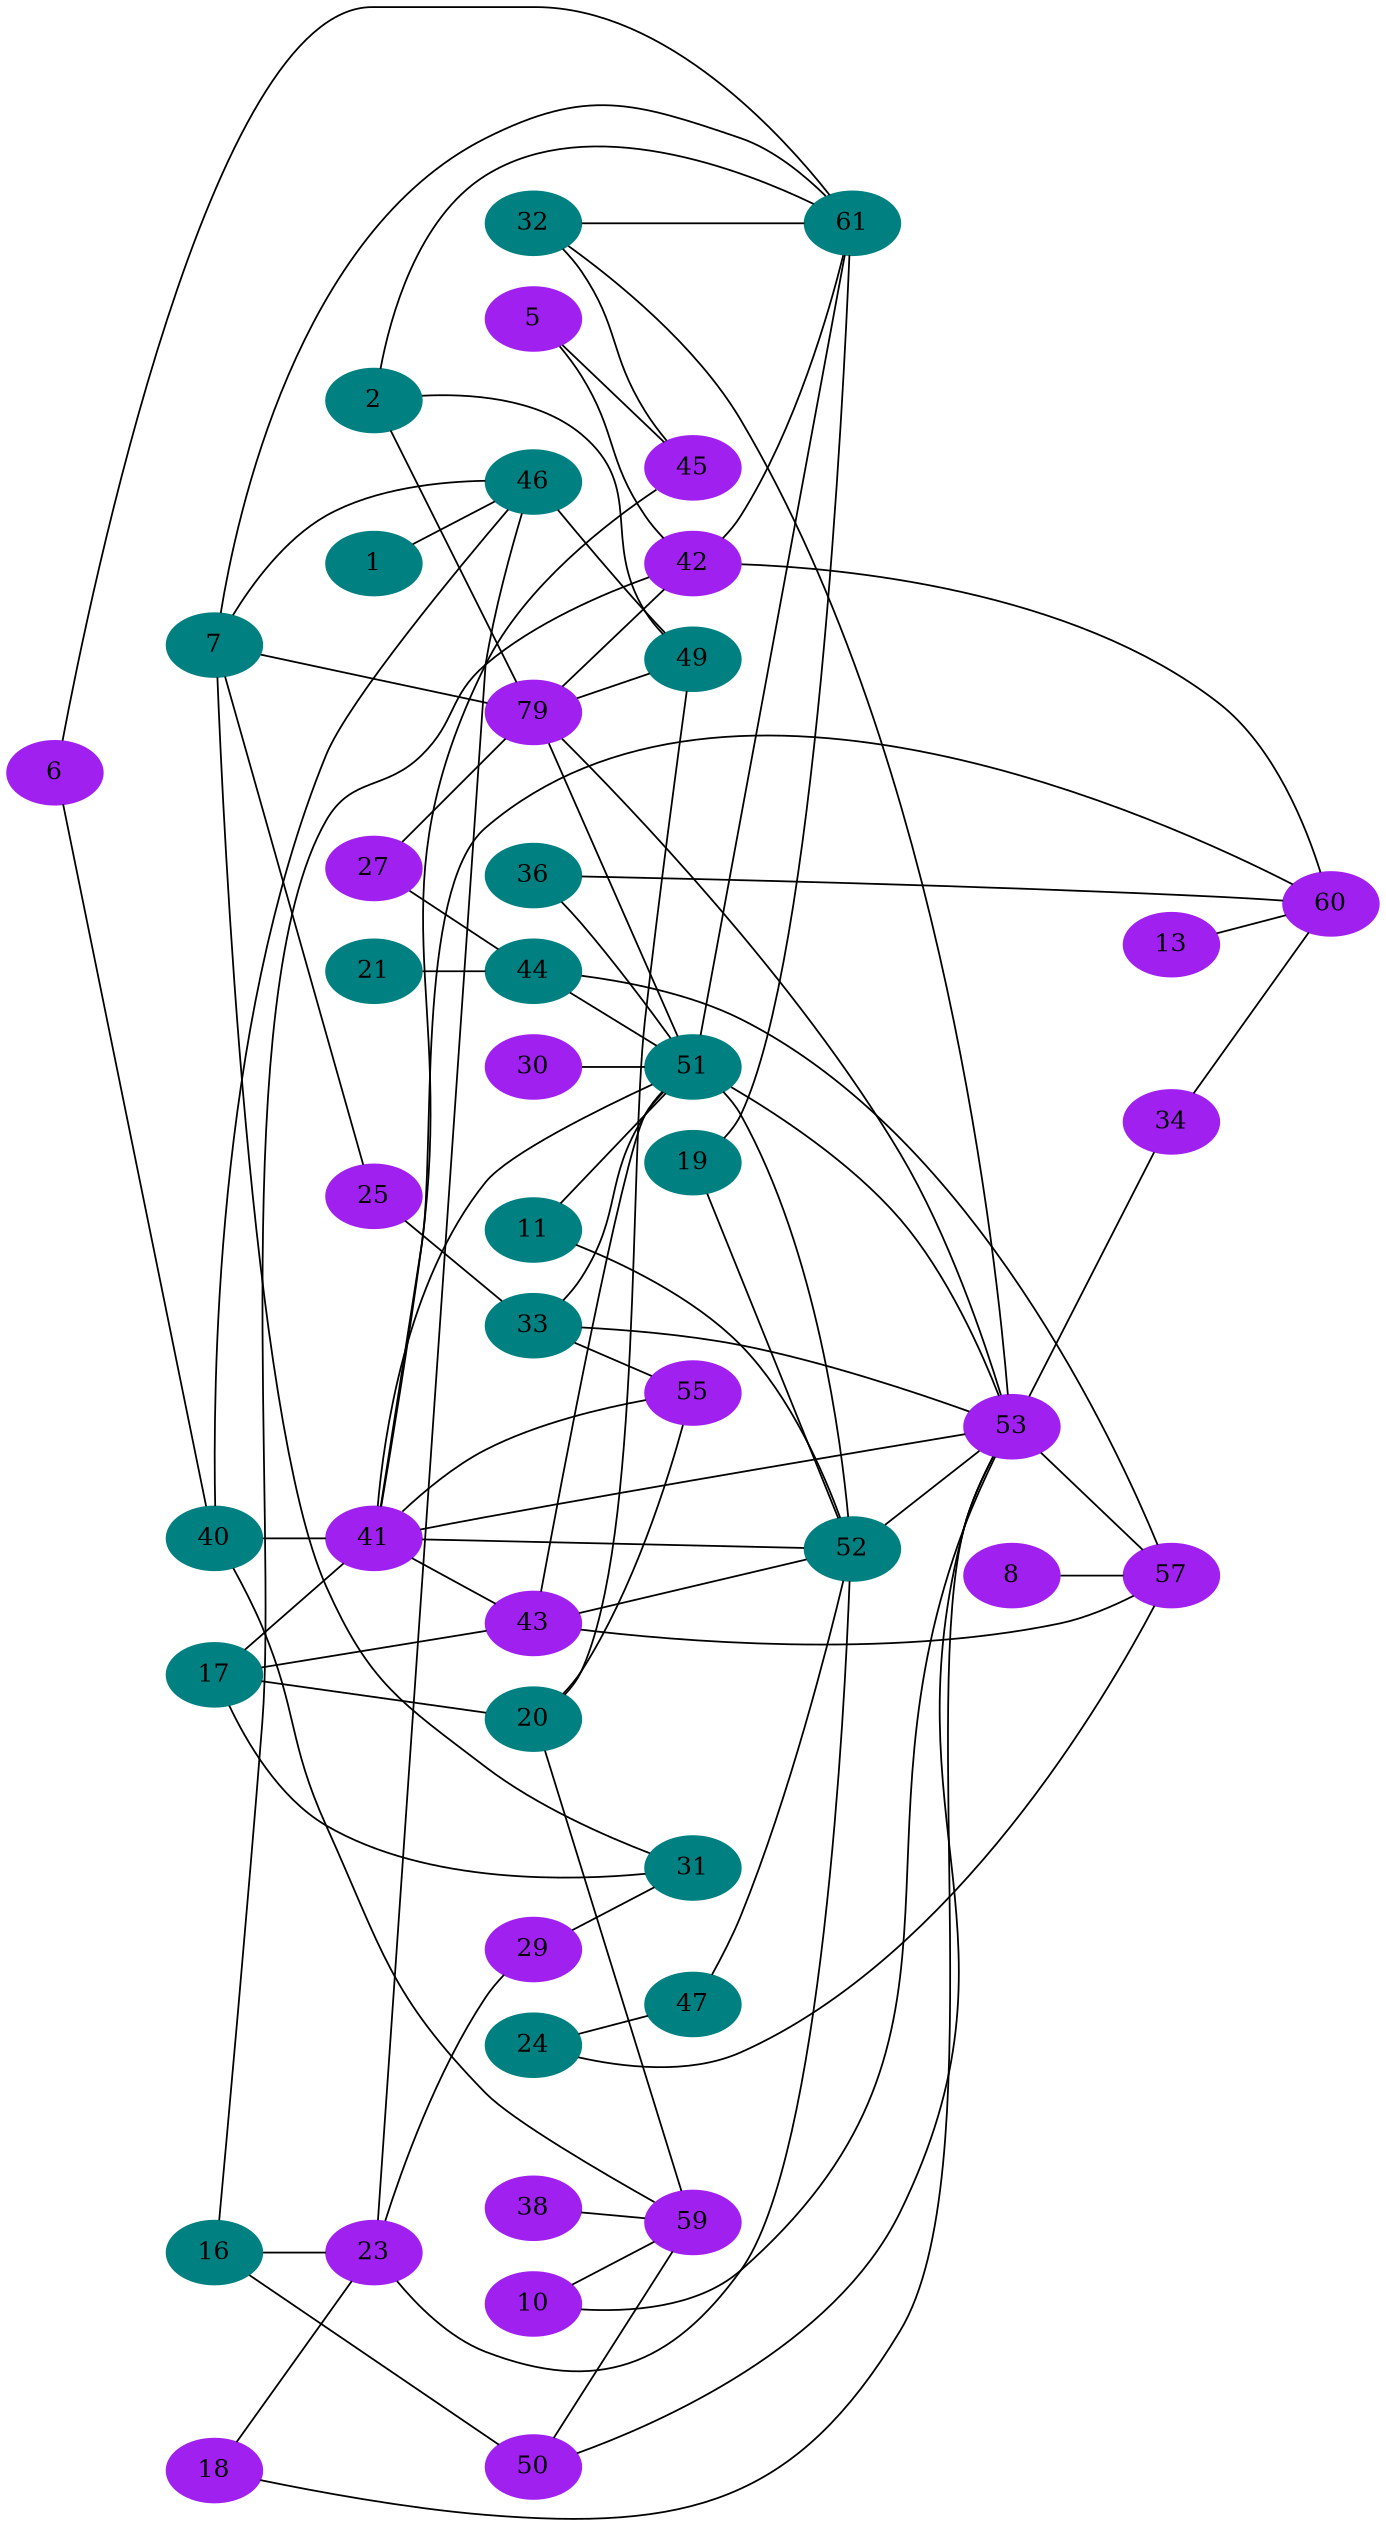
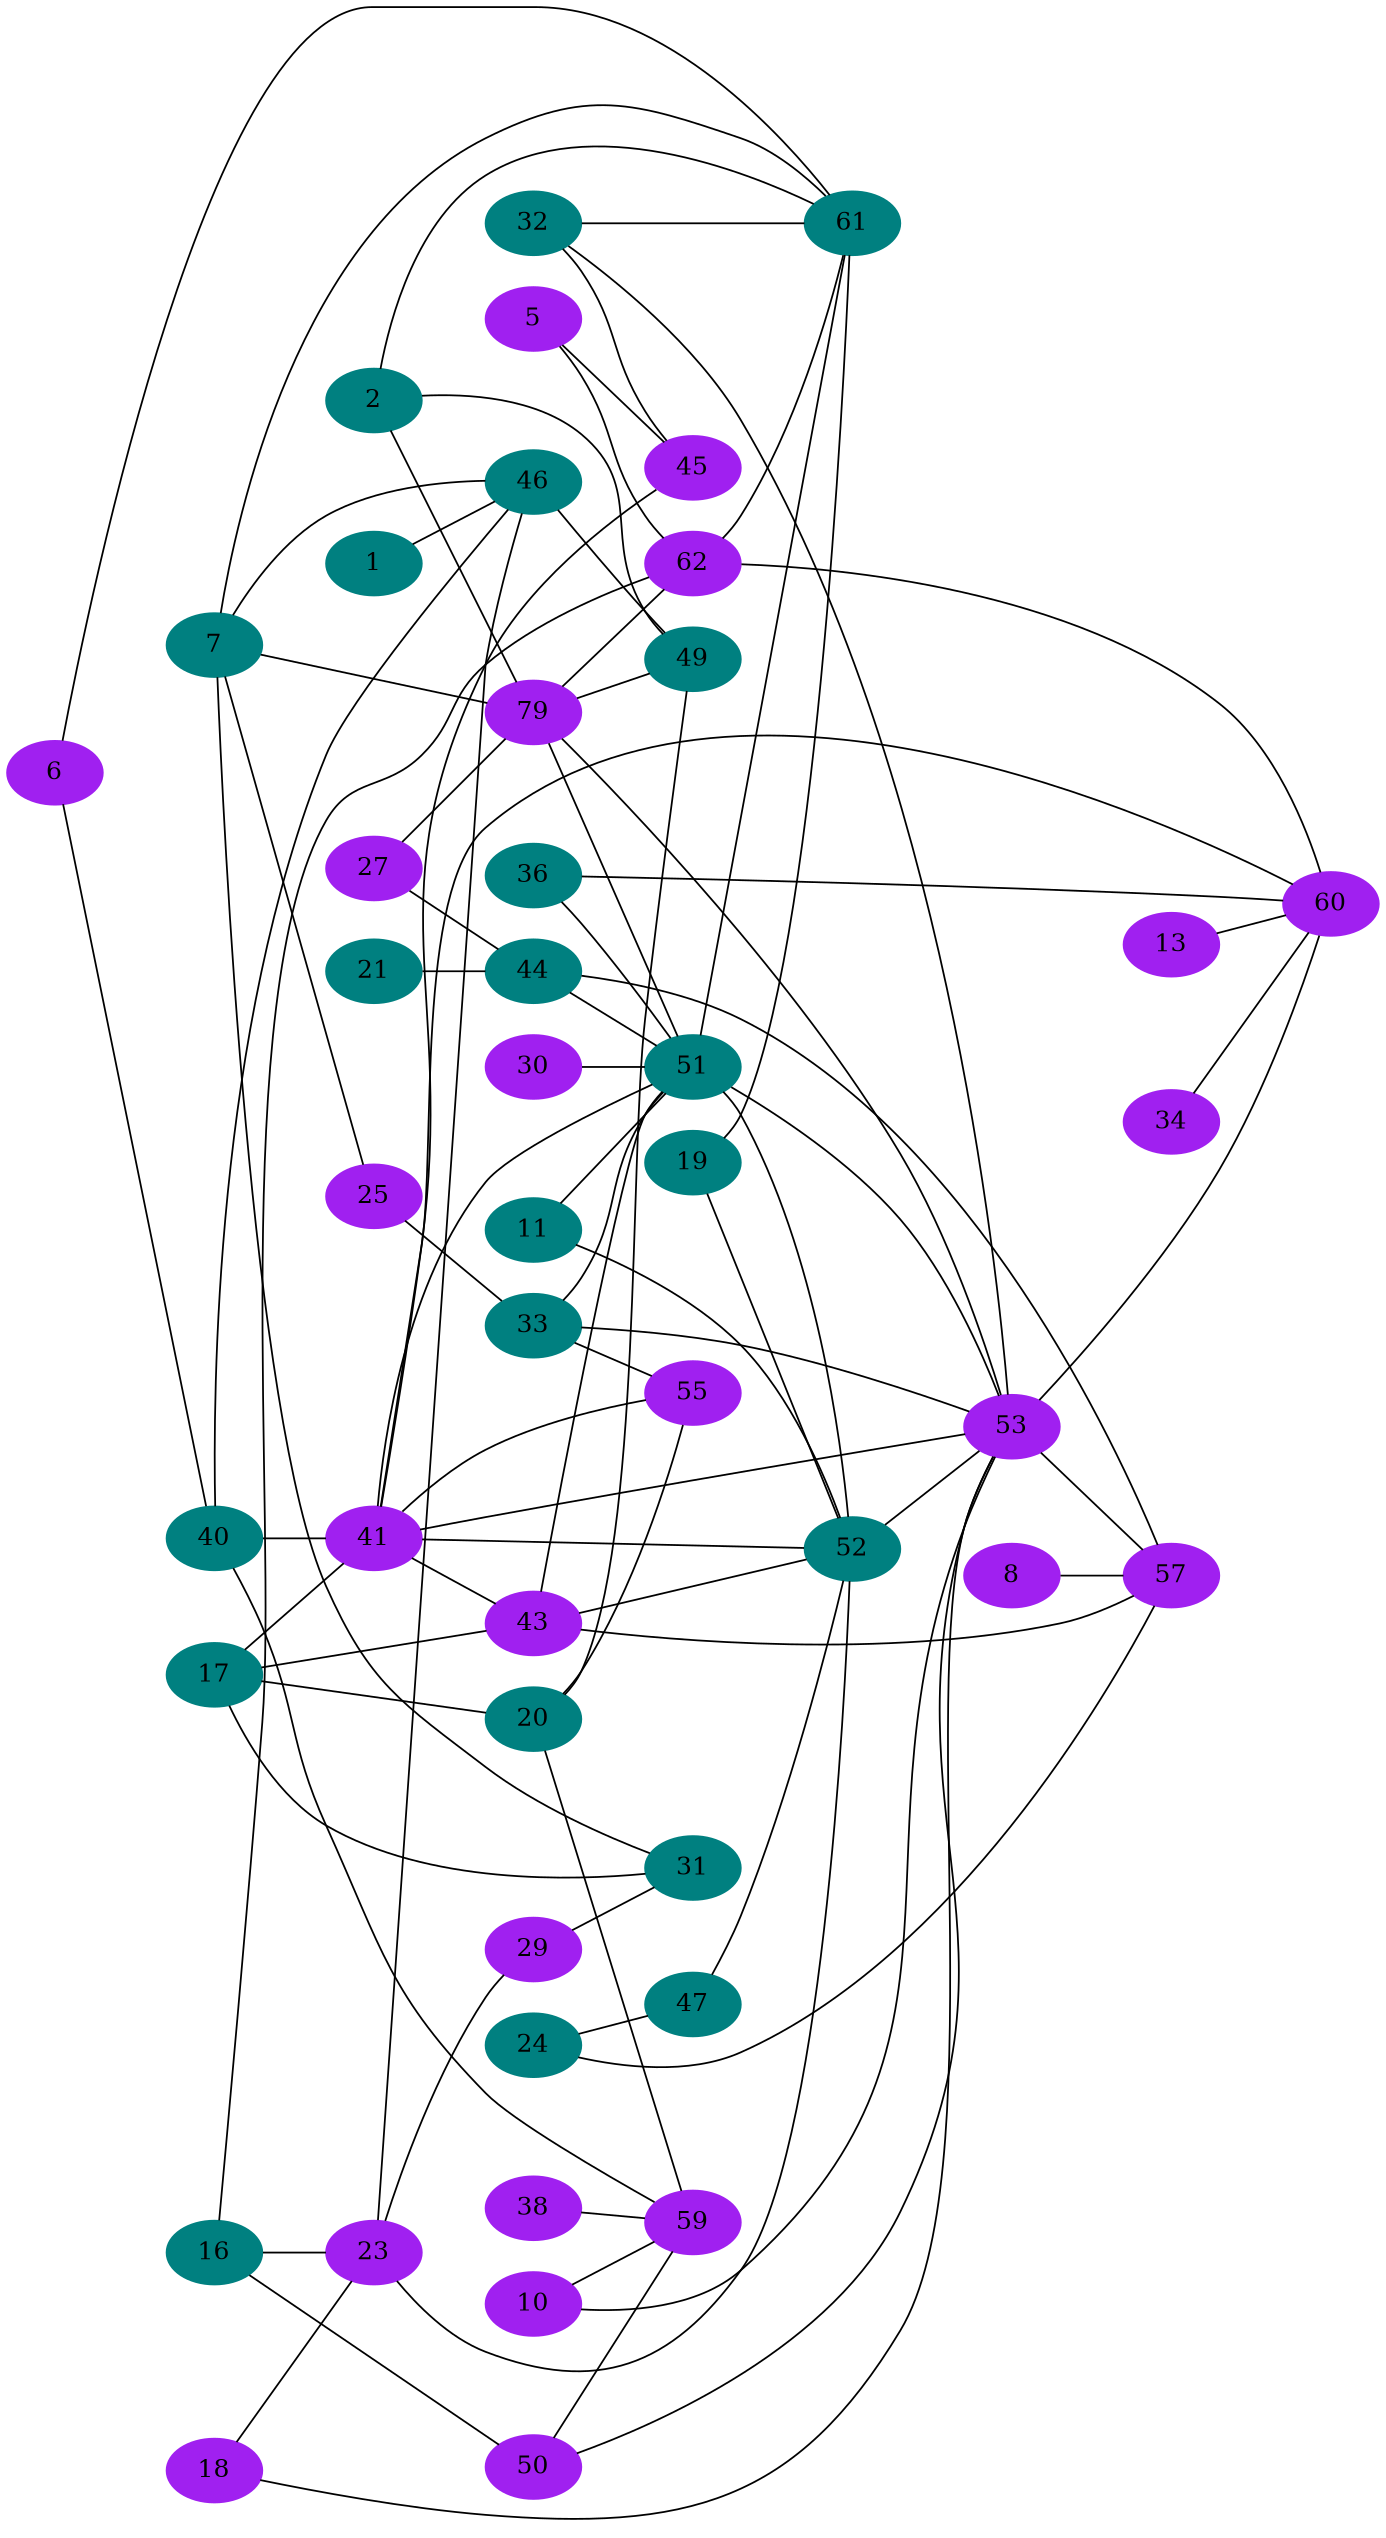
node "42": label "42" -> "62"
edge "34" -- "53": now "60" -- "53"
